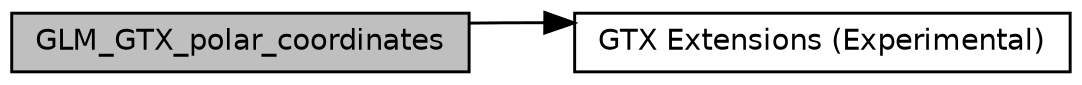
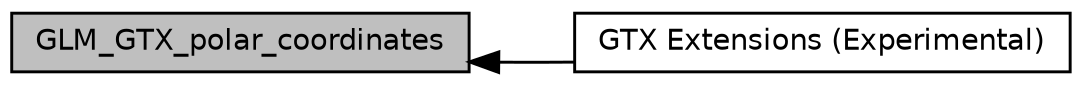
edge "GLM_GTX_polar_coordinates" -> "GTX Extensions (Experimental)": reversed
